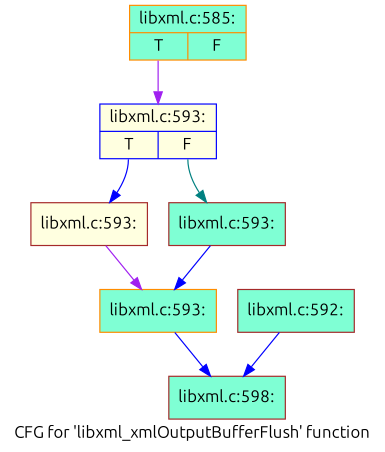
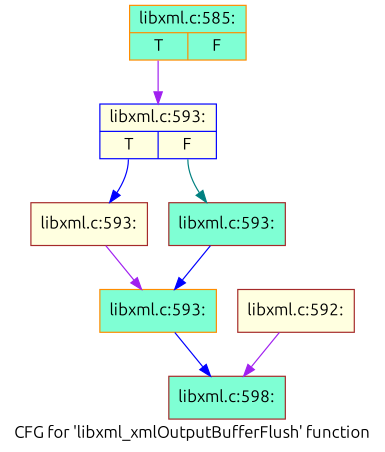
node "libxml.c:592:": fillcolor aquamarine -> lightyellow
edge "libxml.c:592:" -> "libxml.c:598:": color blue -> purple
